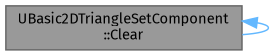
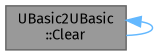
node "UBasic2DTriangleSetComponent ::Clear": label "UBasic2DTriangleSetComponent ::Clear" -> "UBasic2UBasic ::Clear"
